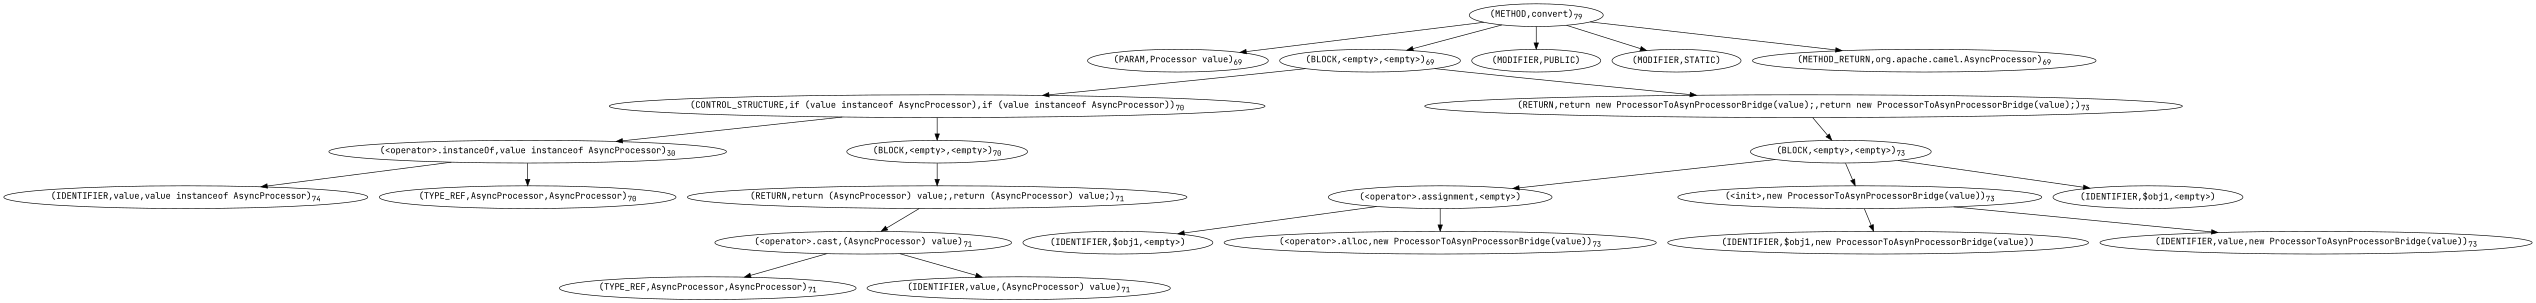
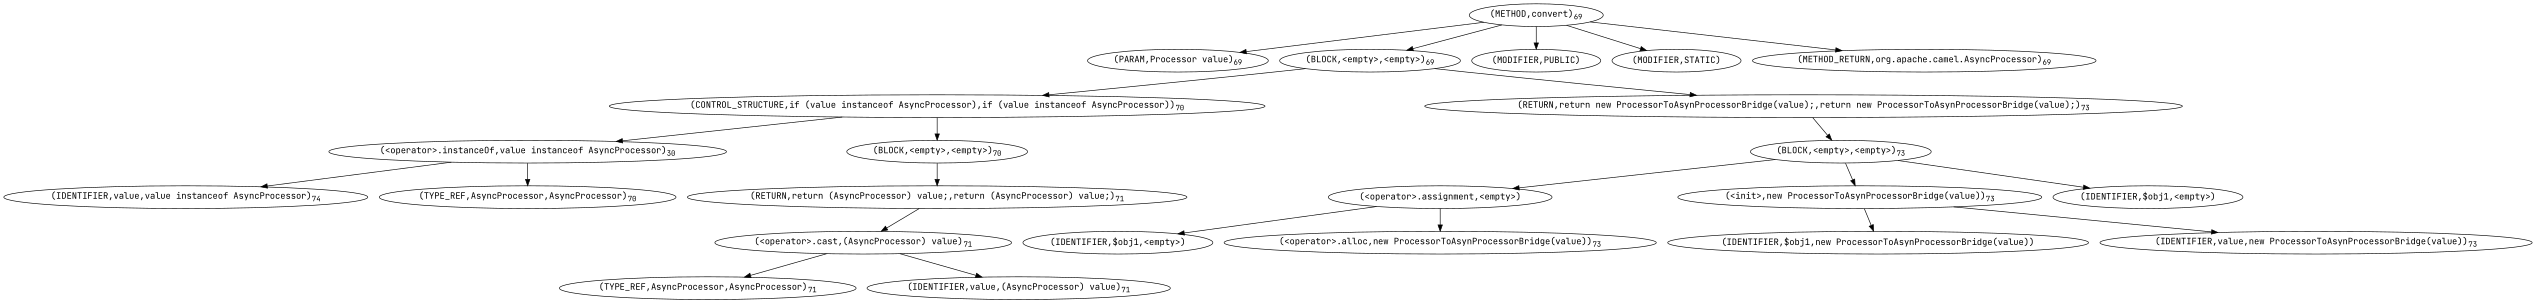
node "(METHOD,convert)": text "79" -> "69"
